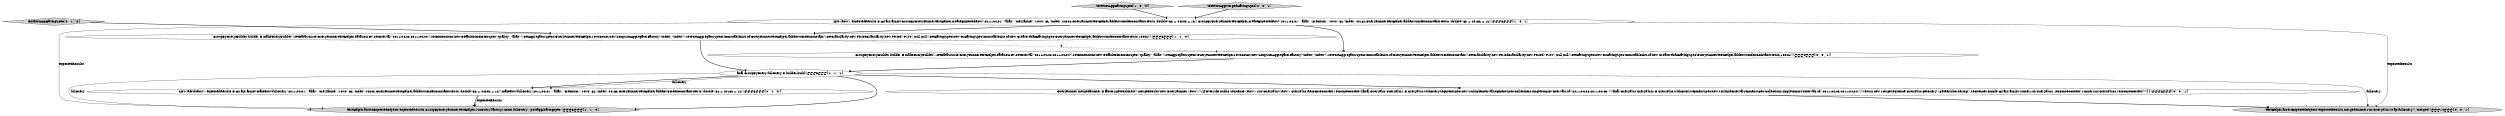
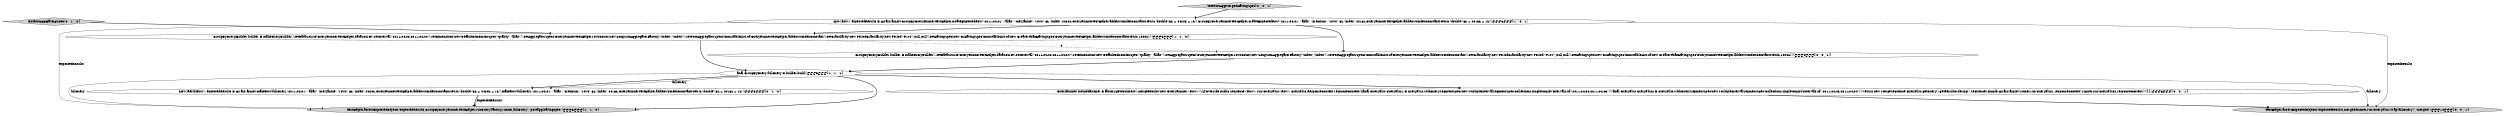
node "testPostAggHavingSpec['1', '0', '0']": removed
